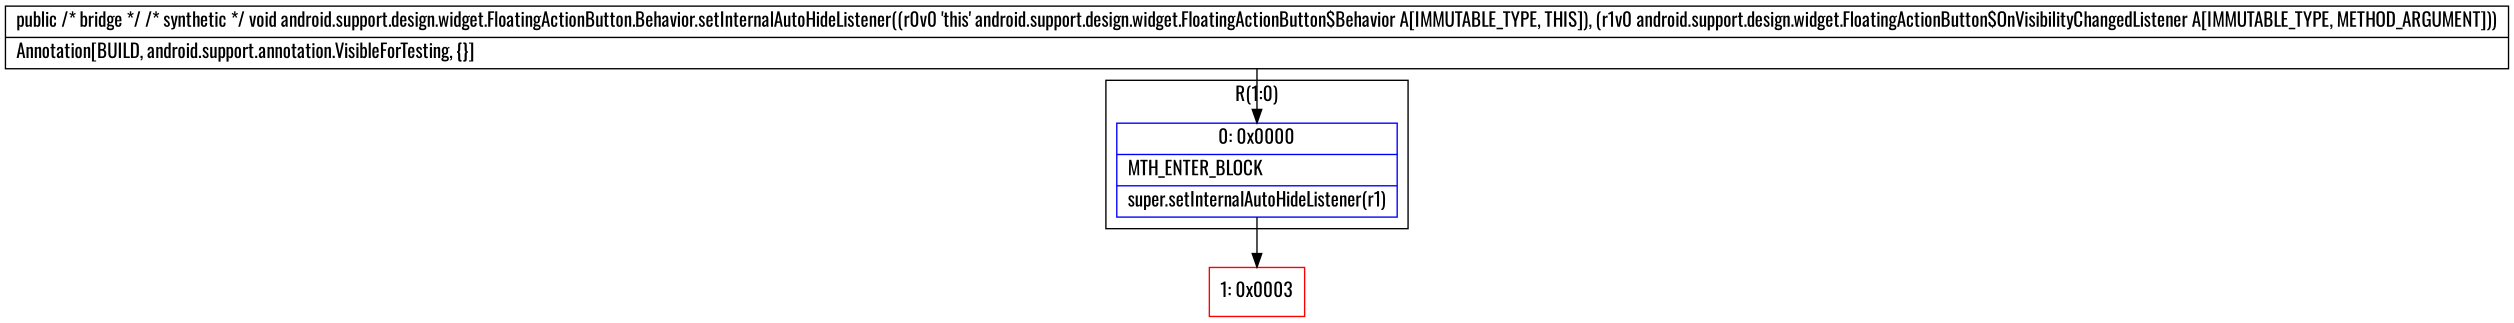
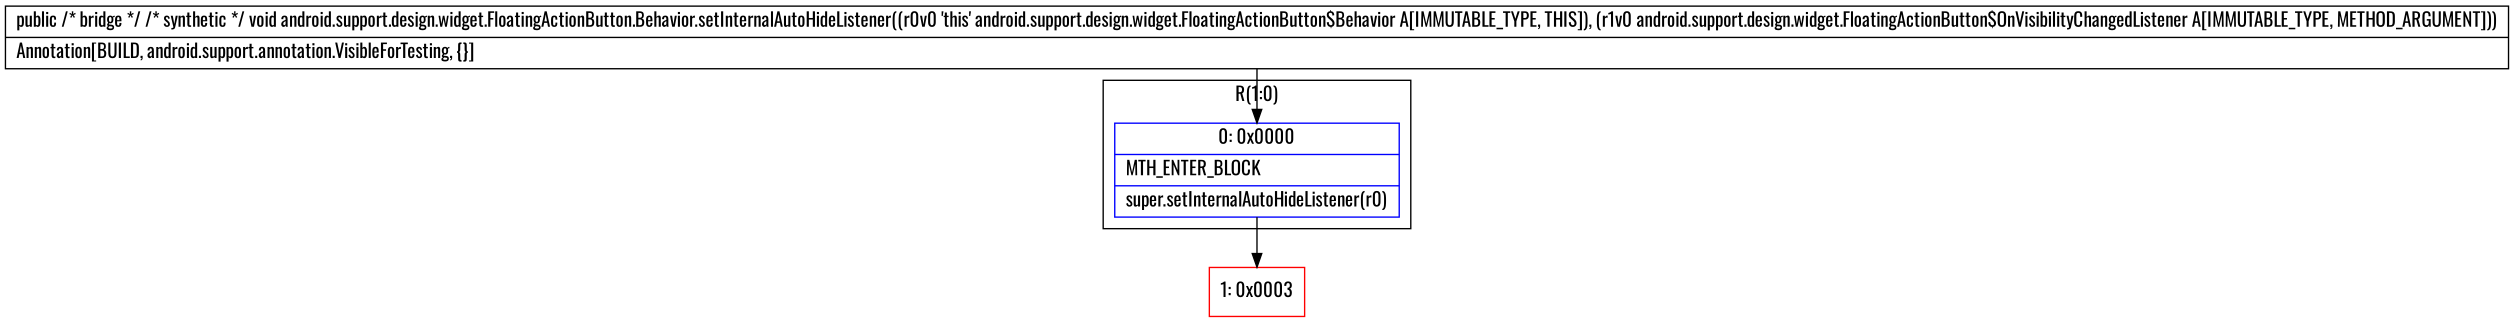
node "0: 0x0000": text "super.setInternalAutoHideListener(r1)" -> "super.setInternalAutoHideListener(r0)"
